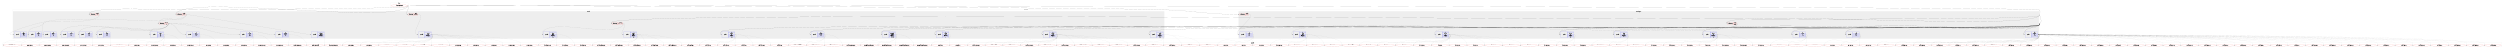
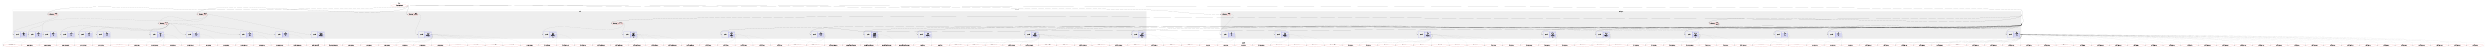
node "sys-devel/gnuconfig-99999999": removed
